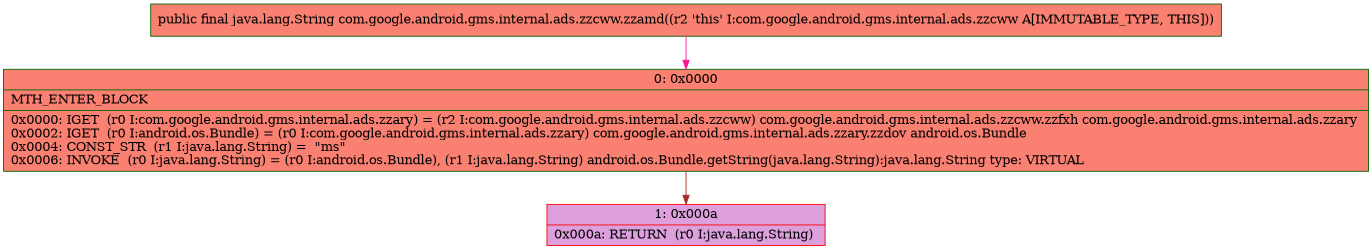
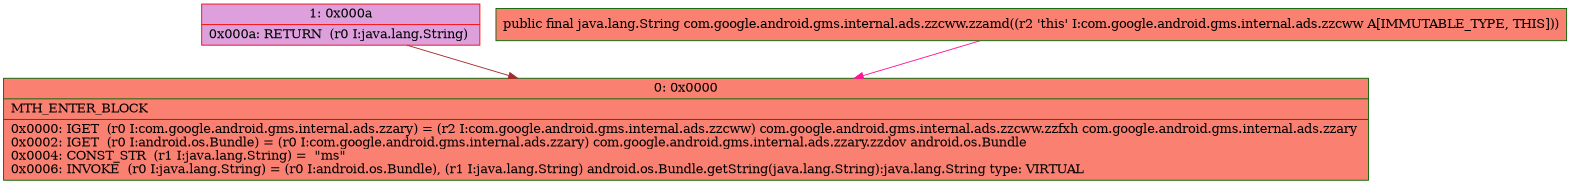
edge "0: 0x0000" -> "1: 0x000a": reversed
